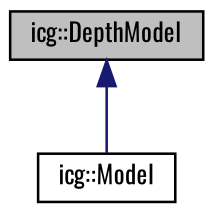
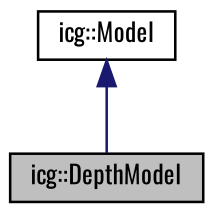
edge "icg::Model" -> "icg::DepthModel": reversed
